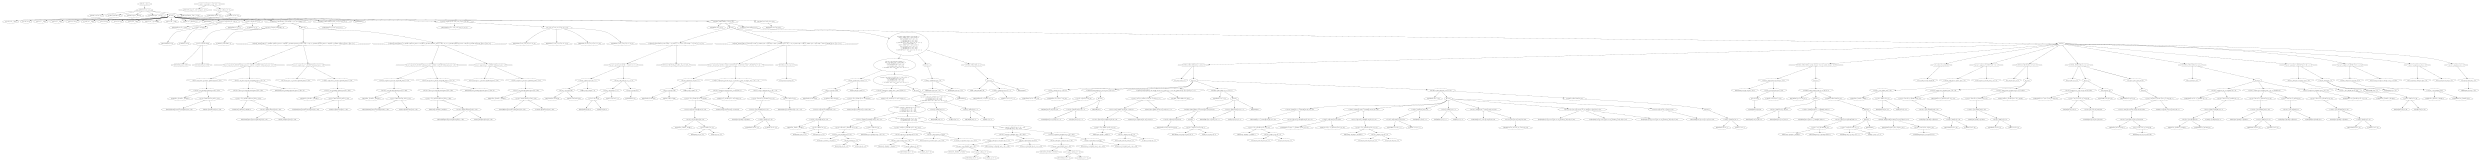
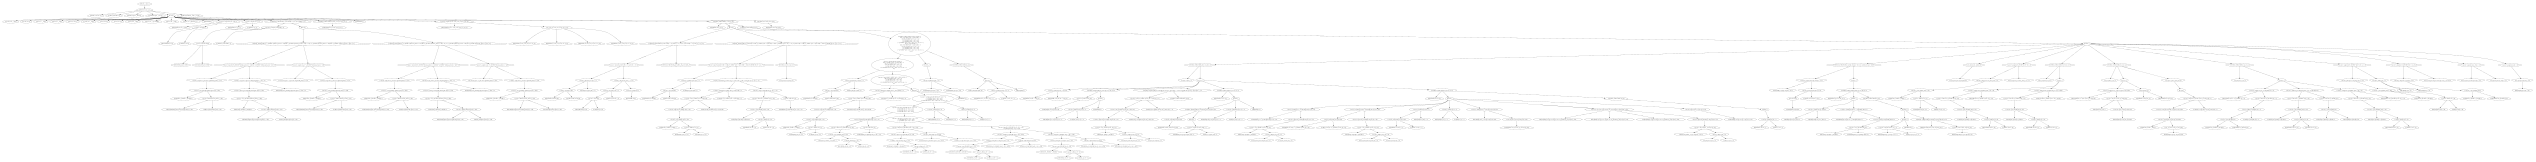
node "(<operator>.indirection,*(unsigned __int16 *)(v20 + 52))": added
